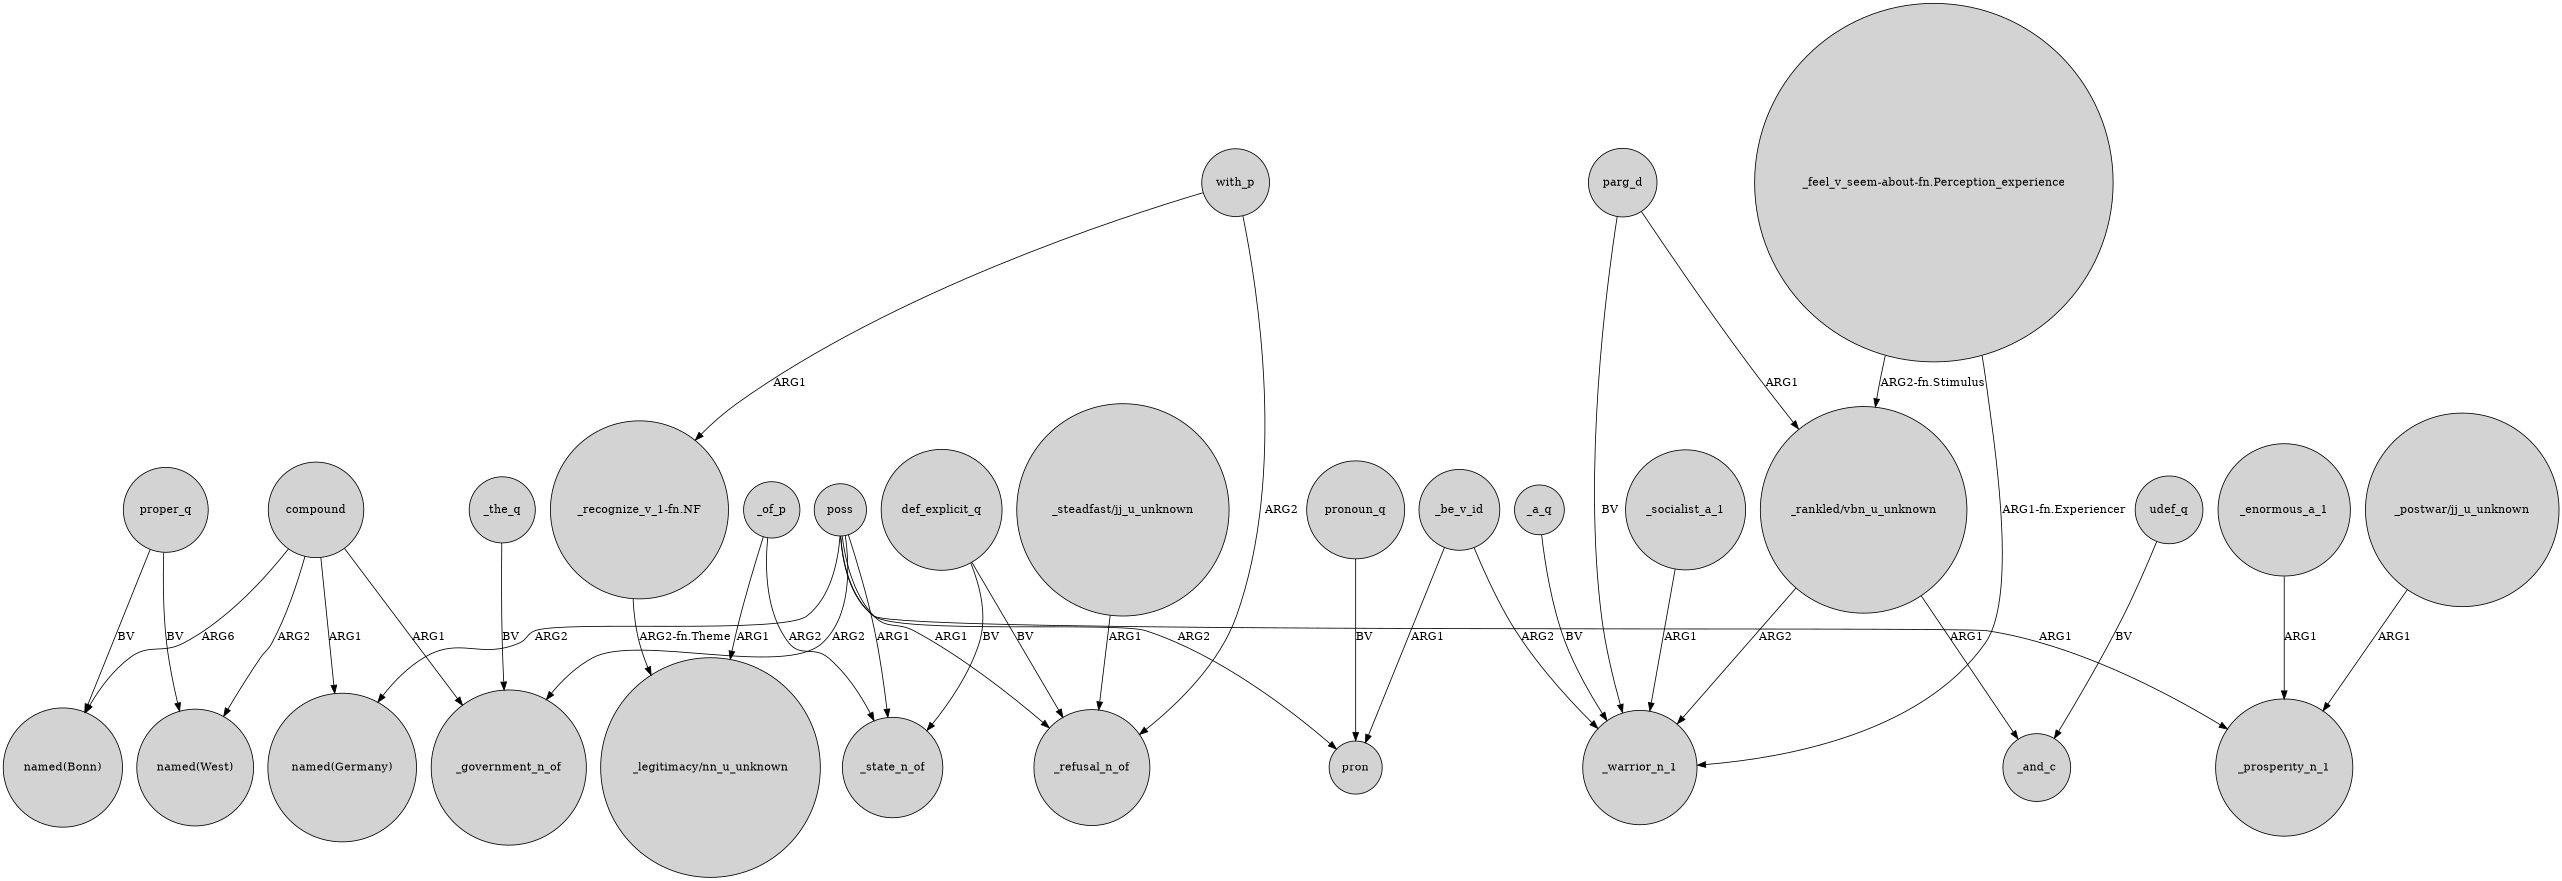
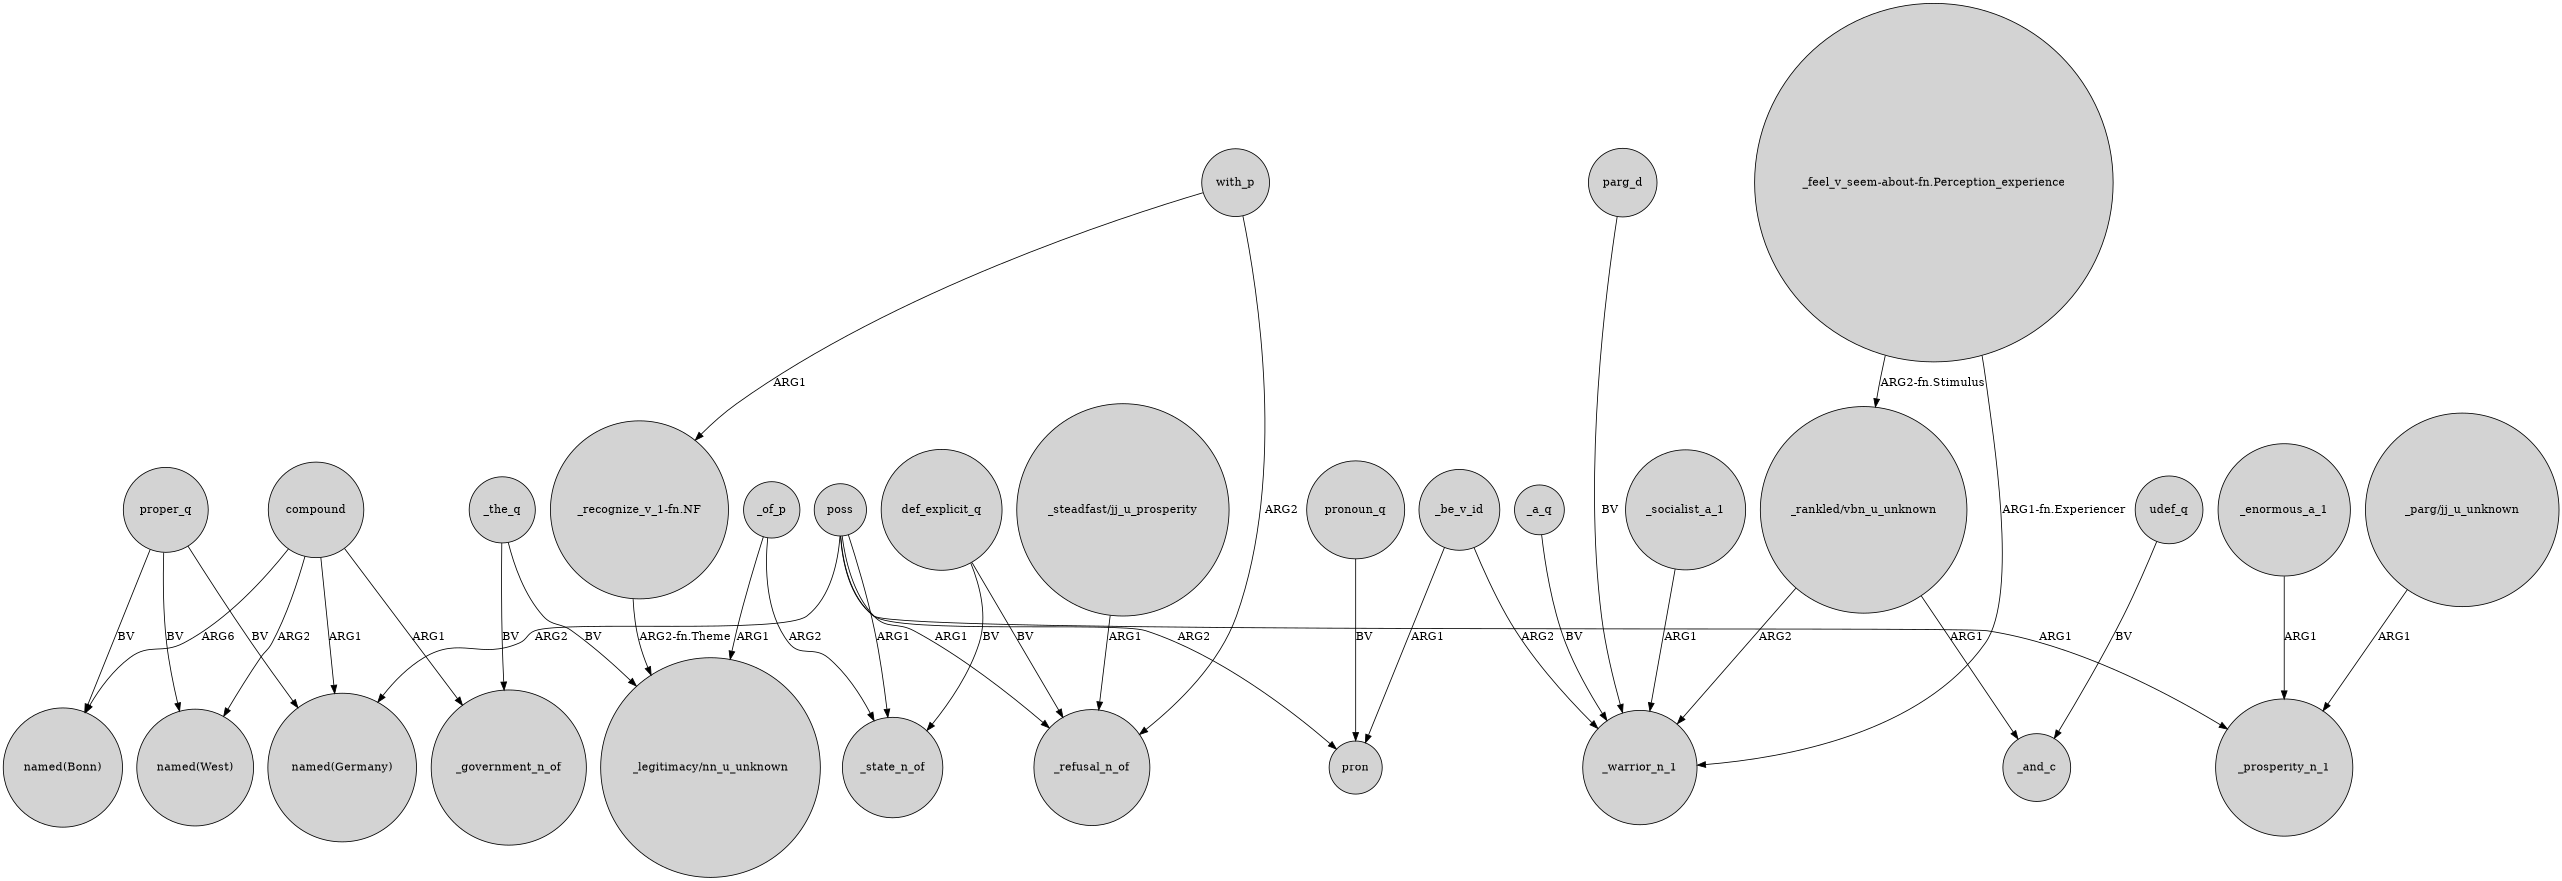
edge "parg_d" -> "_rankled/vbn_u_unknown": removed, label "ARG1"
node "_steadfast/jj_u_unknown": label "_steadfast/jj_u_unknown" -> "_steadfast/jj_u_prosperity"
node "_postwar/jj_u_unknown": label "_postwar/jj_u_unknown" -> "_parg/jj_u_unknown"
edge "_the_q" -> "_legitimacy/nn_u_unknown": added, label "BV"
edge "proper_q" -> "named(Germany)": added, label "BV"
edge "poss" -> "_government_n_of": removed, label "ARG2"
